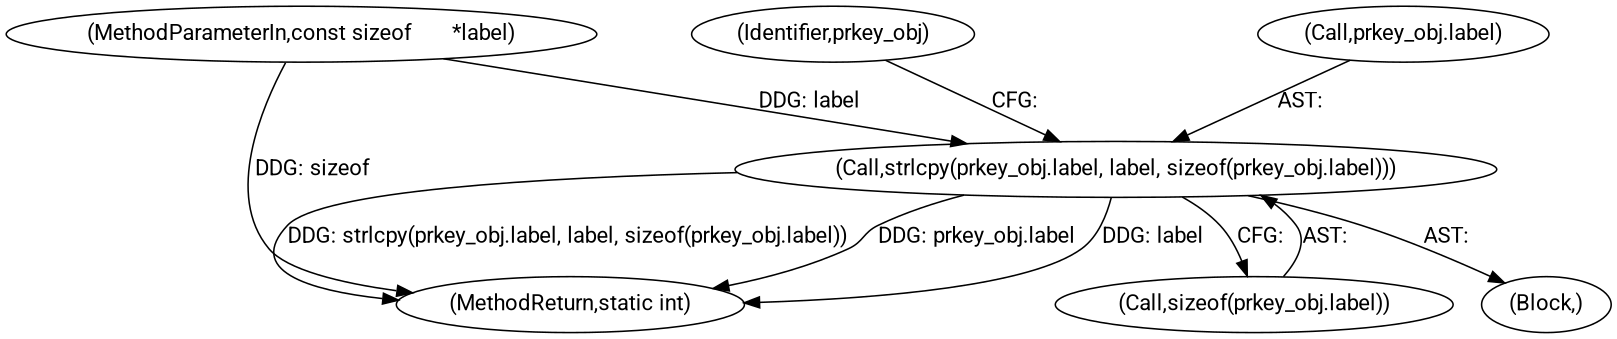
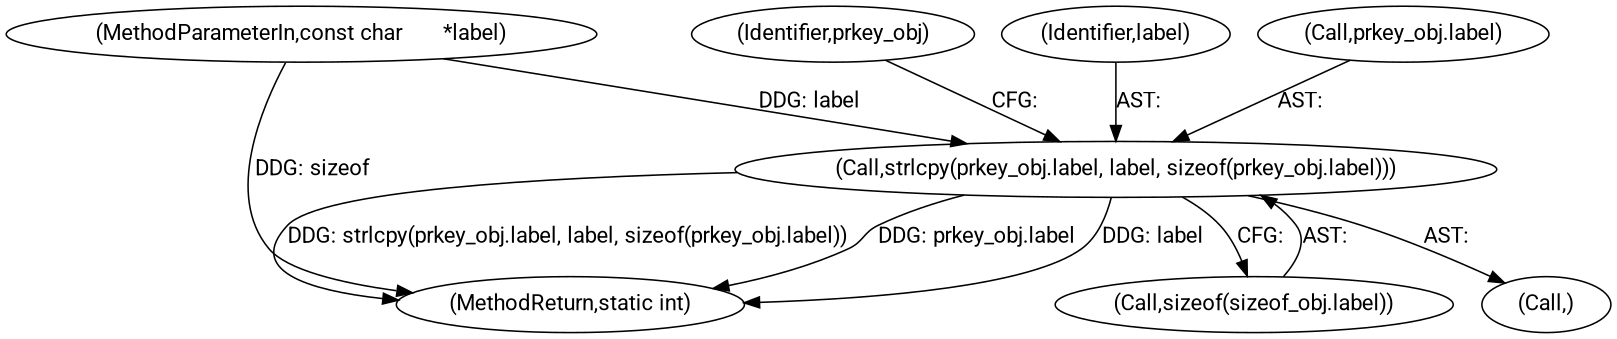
node "(MethodParameterIn,const sizeof       *label)": label "(MethodParameterIn,const sizeof       *label)" -> "(MethodParameterIn,const char       *label)"
node "(Identifier,label)": added
node "(Call,sizeof(prkey_obj.label))": label "(Call,sizeof(prkey_obj.label))" -> "(Call,sizeof(sizeof_obj.label))"
node "(Block,)": label "(Block,)" -> "(Call,)"
